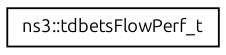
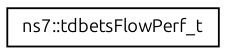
node "ns3::tdbetsFlowPerf_t": label "ns3::tdbetsFlowPerf_t" -> "ns7::tdbetsFlowPerf_t"
